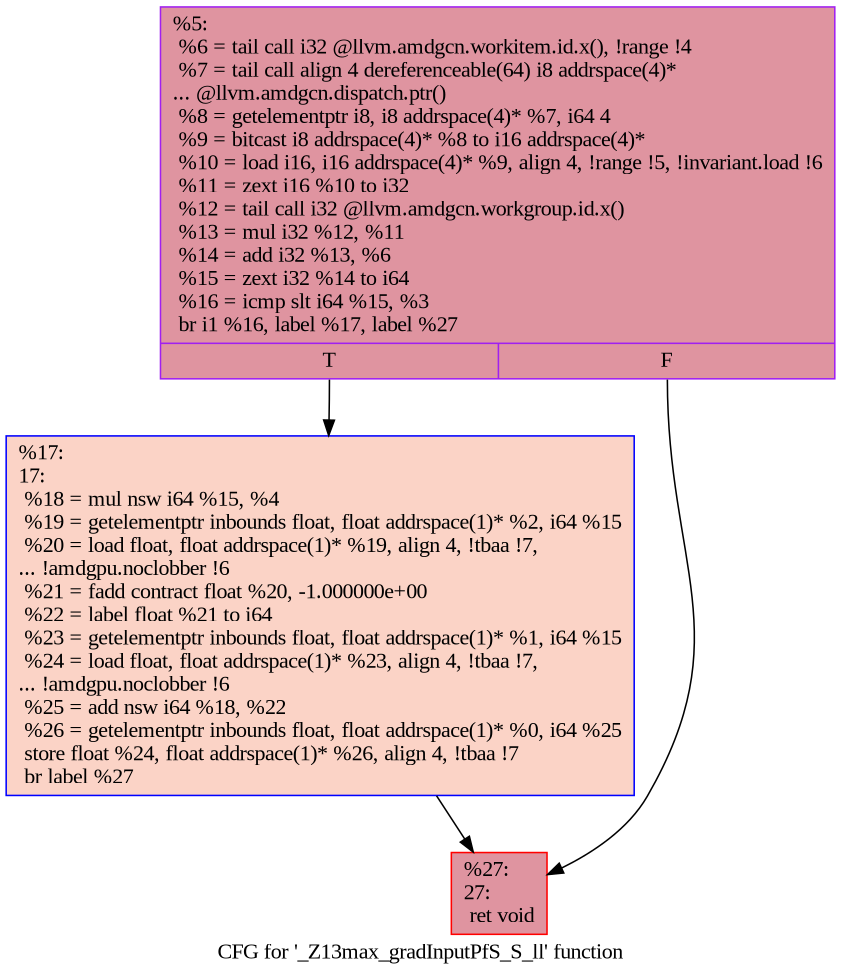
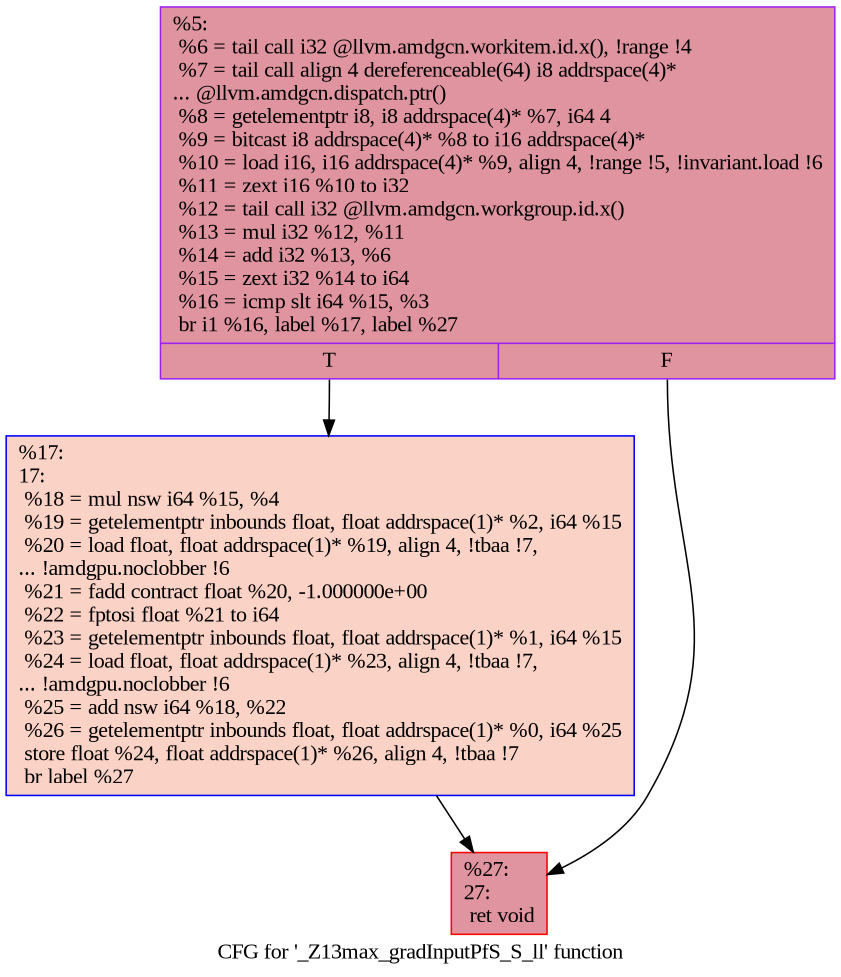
node "%17:": text "%22 = label float %21 to i64" -> "%22 = fptosi float %21 to i64"
